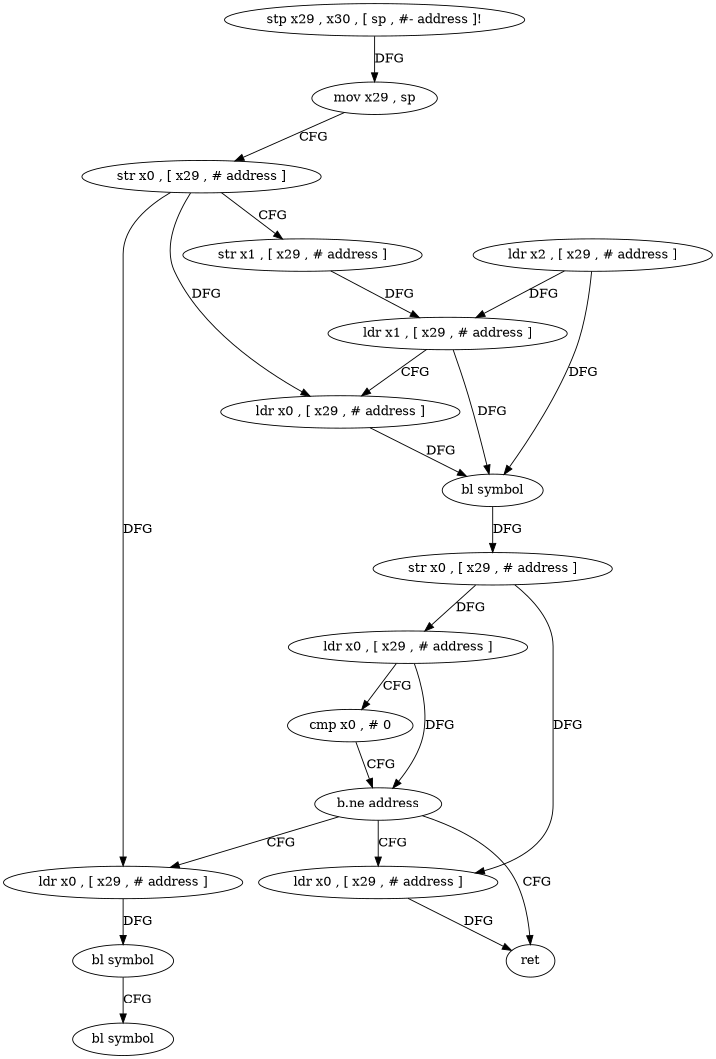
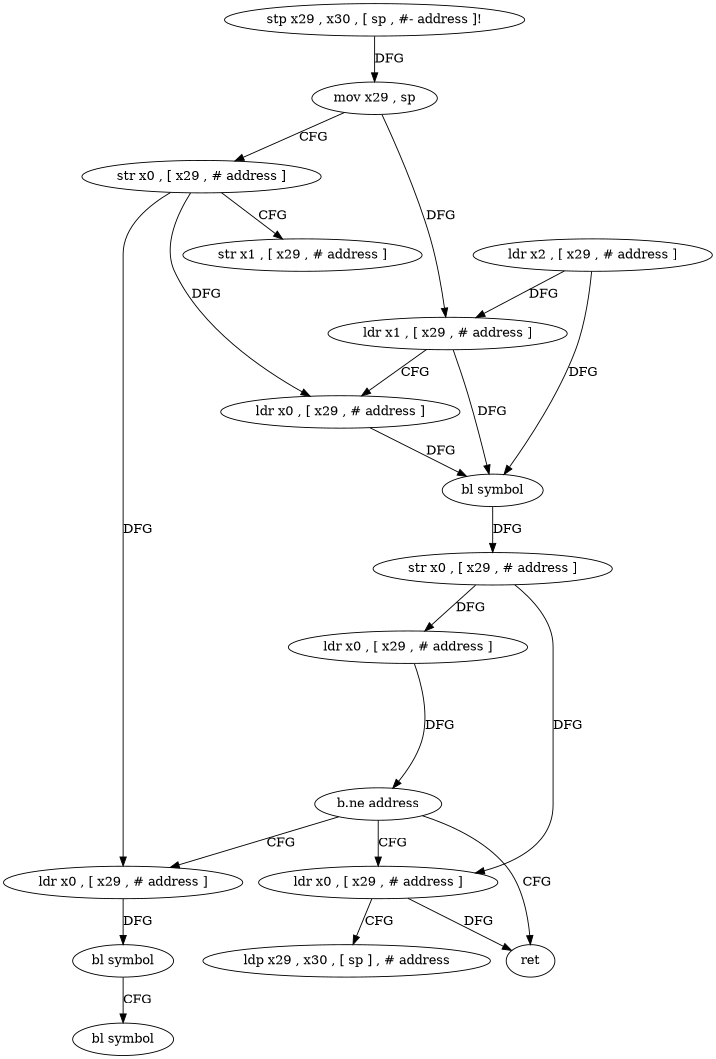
edge "str x1 , [ x29 , # address ]" -> "ldr x1 , [ x29 , # address ]": now "mov x29 , sp" -> "ldr x1 , [ x29 , # address ]"
node "cmp x0 , # 0": removed
node "ldp x29 , x30 , [ sp ] , # address": added
